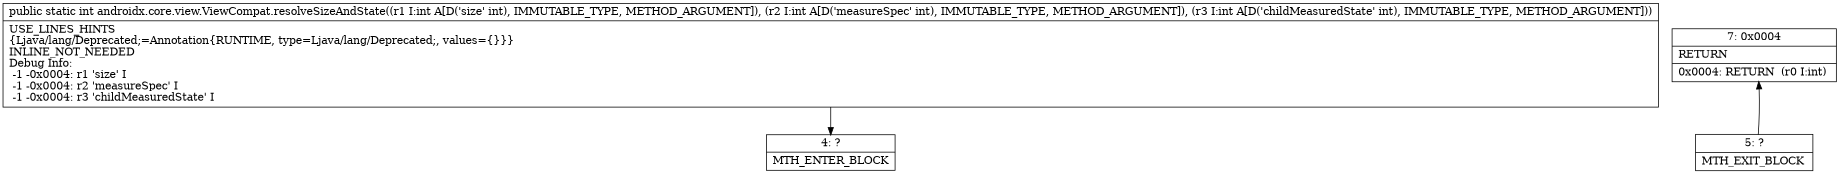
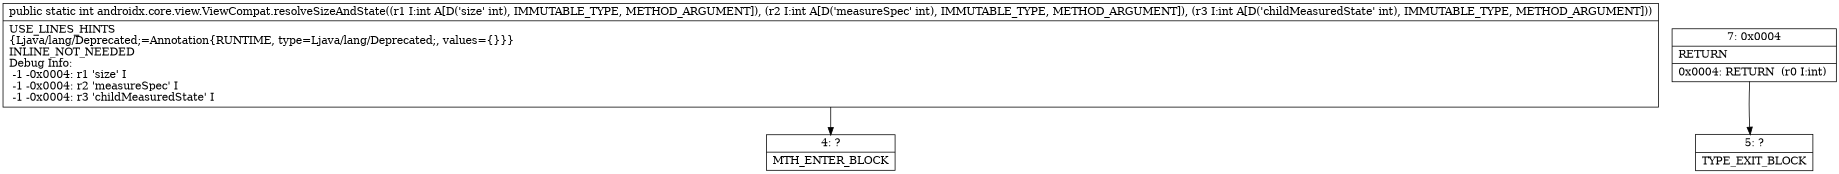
edge "5: ?" -> "7: 0x0004": reversed
node "5: ?": text "MTH_EXIT_BLOCK" -> "TYPE_EXIT_BLOCK"
